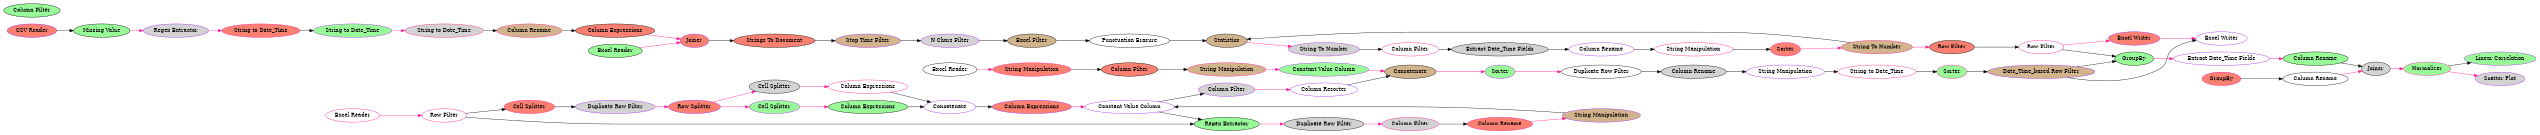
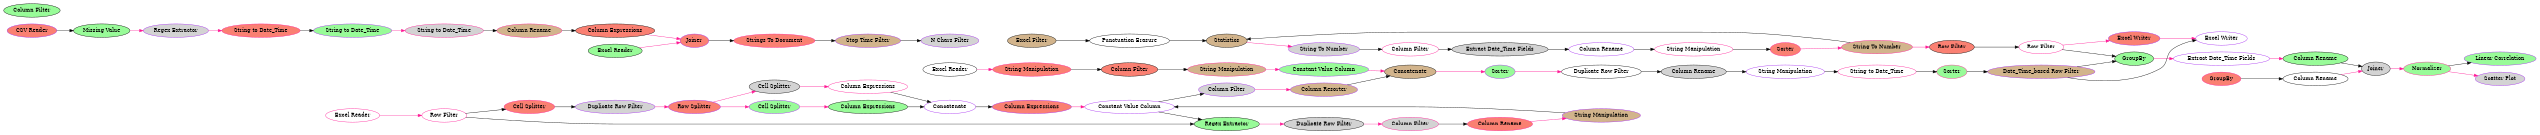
node "Strings To Document": color black -> deeppink
edge "N Chars Filter" -> "Excel Filter": removed
node "Column Resorter": fillcolor white -> tan
